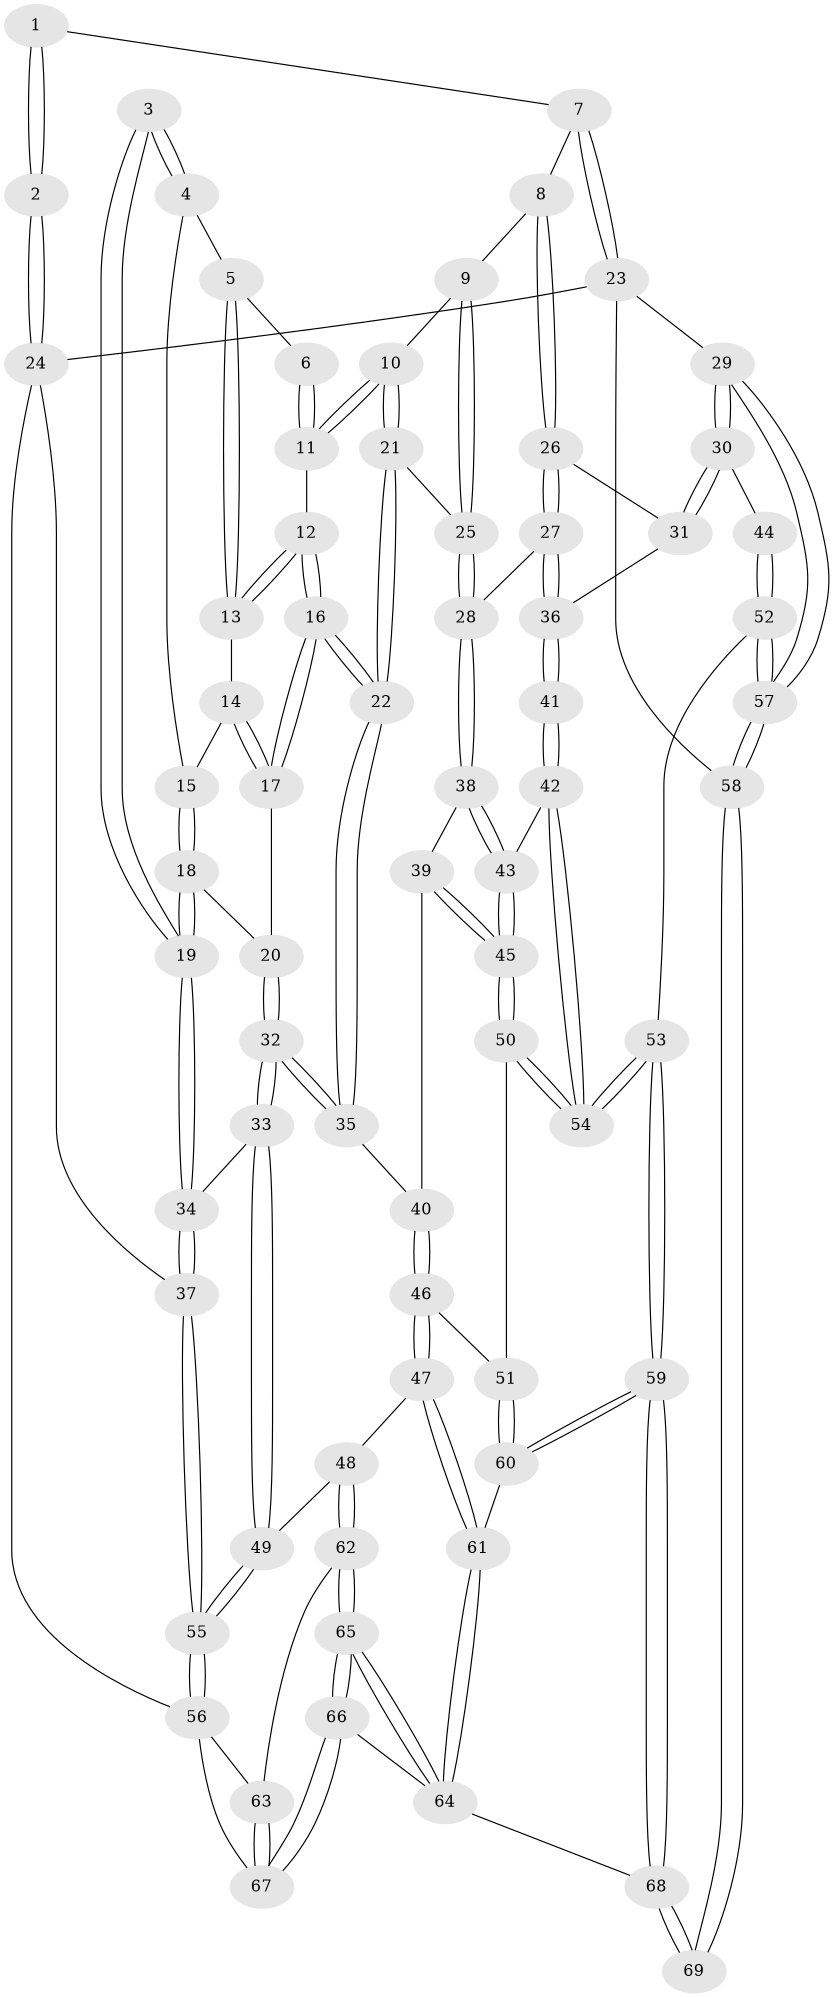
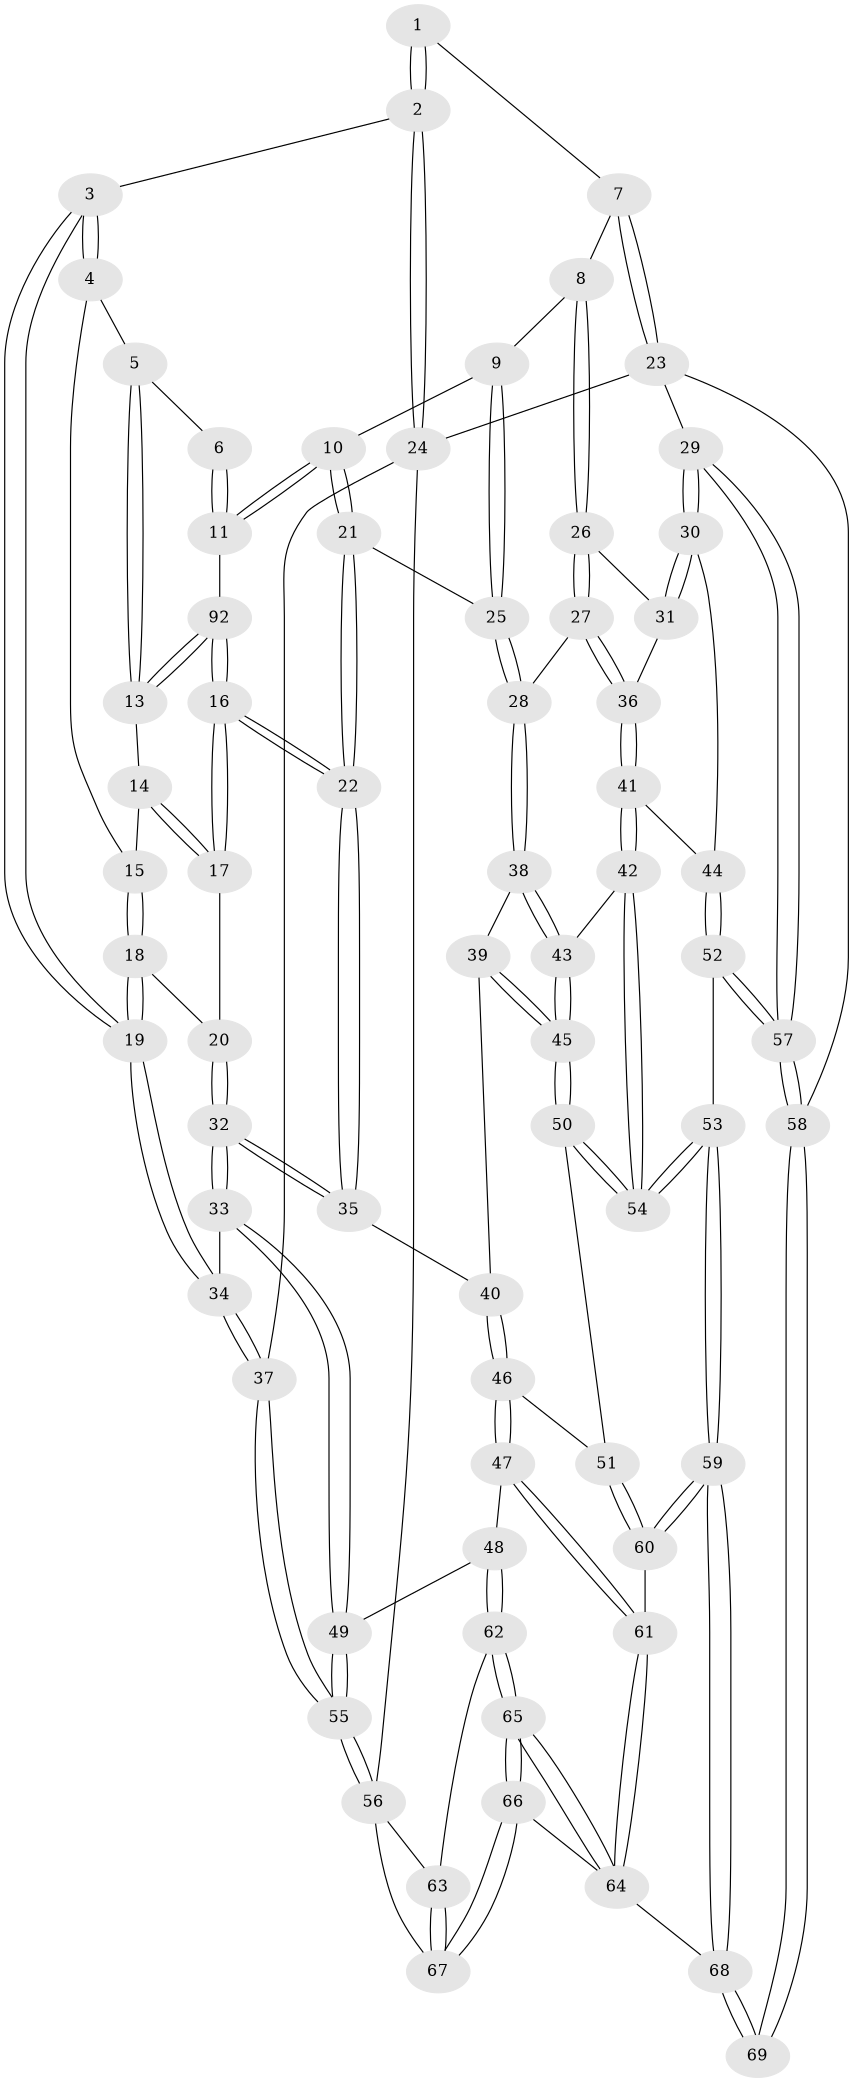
edge "2" -- "3": added
node "12": label "12" -> "92"
edge "41" -- "44": added
